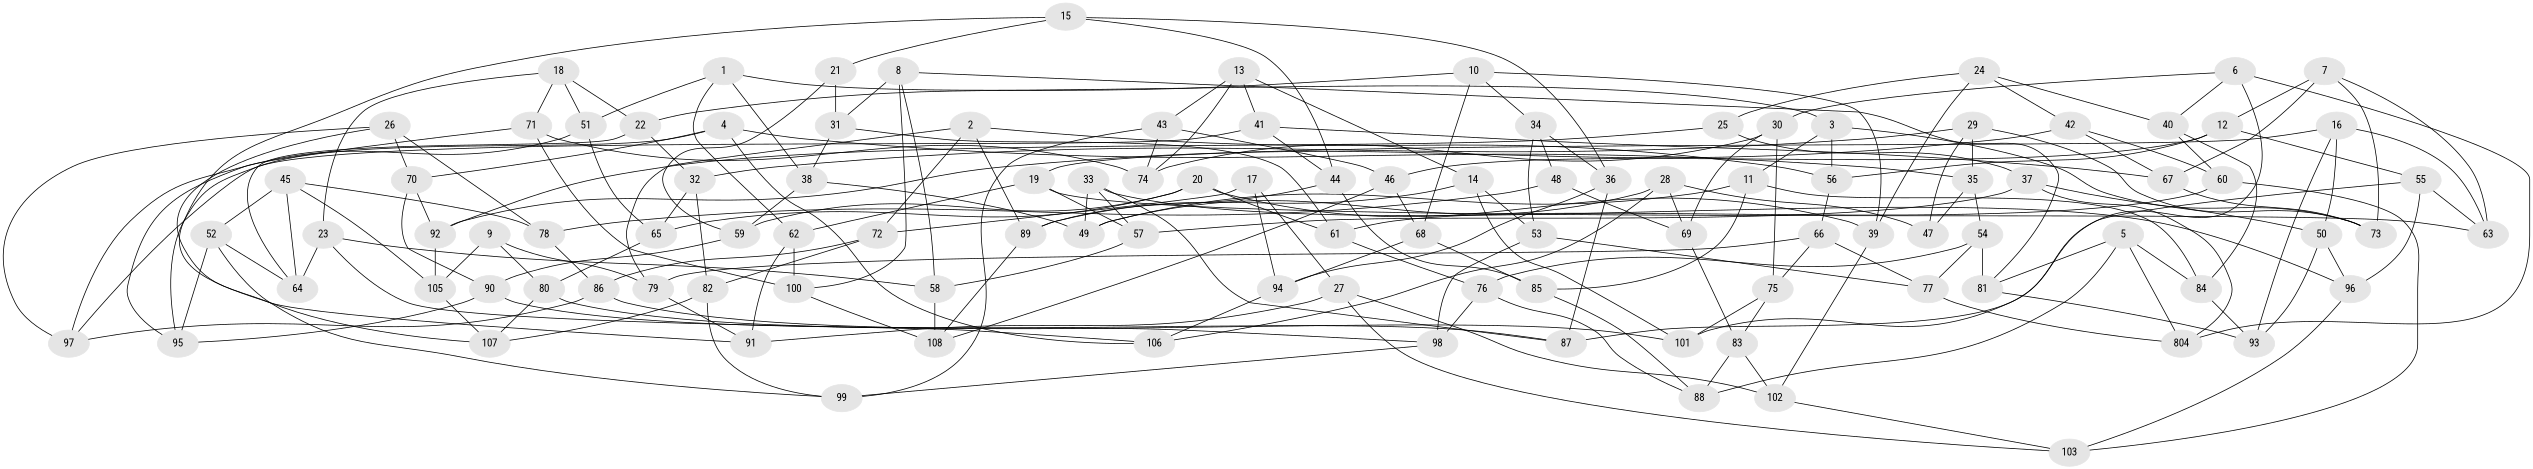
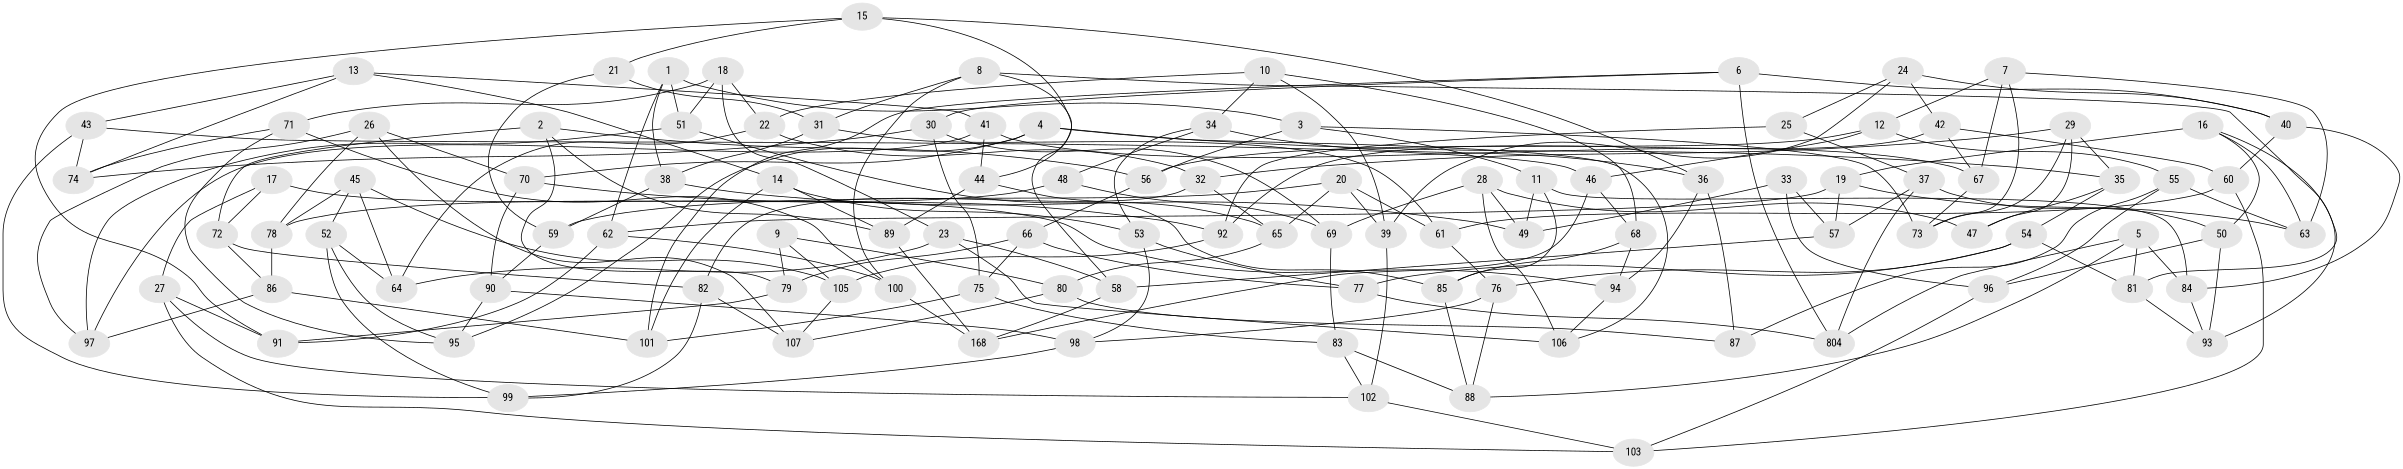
edge "33" -- "87": removed
node "108": label "108" -> "168"
